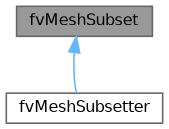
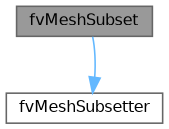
edge "fvMeshSubsetter" -> "fvMeshSubset": reversed
